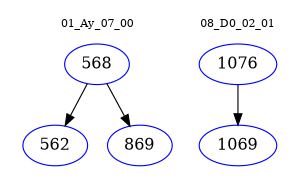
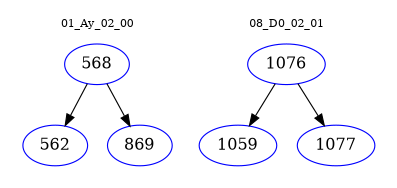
cluster "01_Ay_07_00": label "01_Ay_07_00" -> "01_Ay_02_00"
node "1069": label "1069" -> "1059"
node "1077": added
